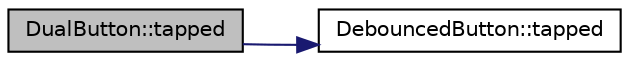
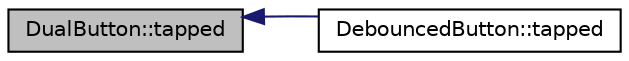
edge "DualButton::tapped" -> "DebouncedButton::tapped": reversed
